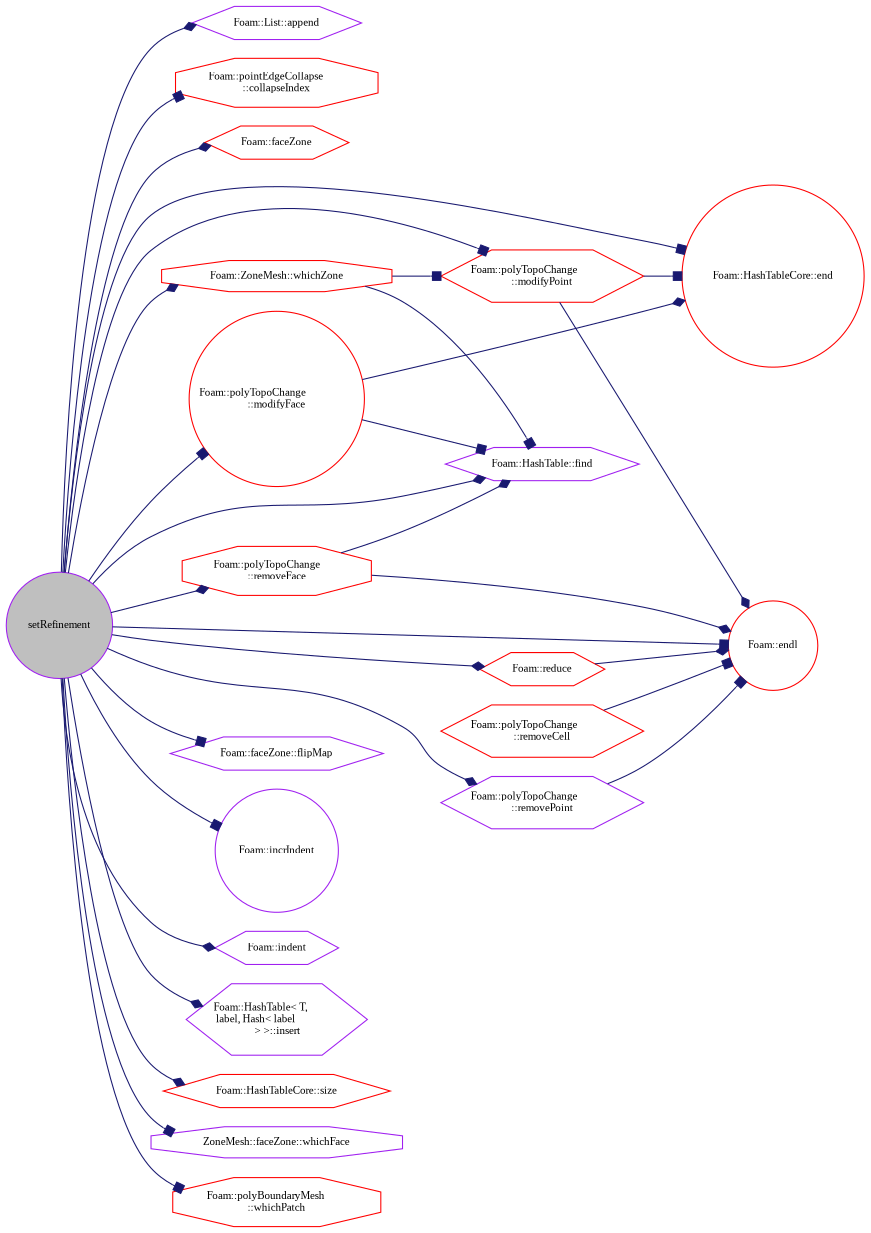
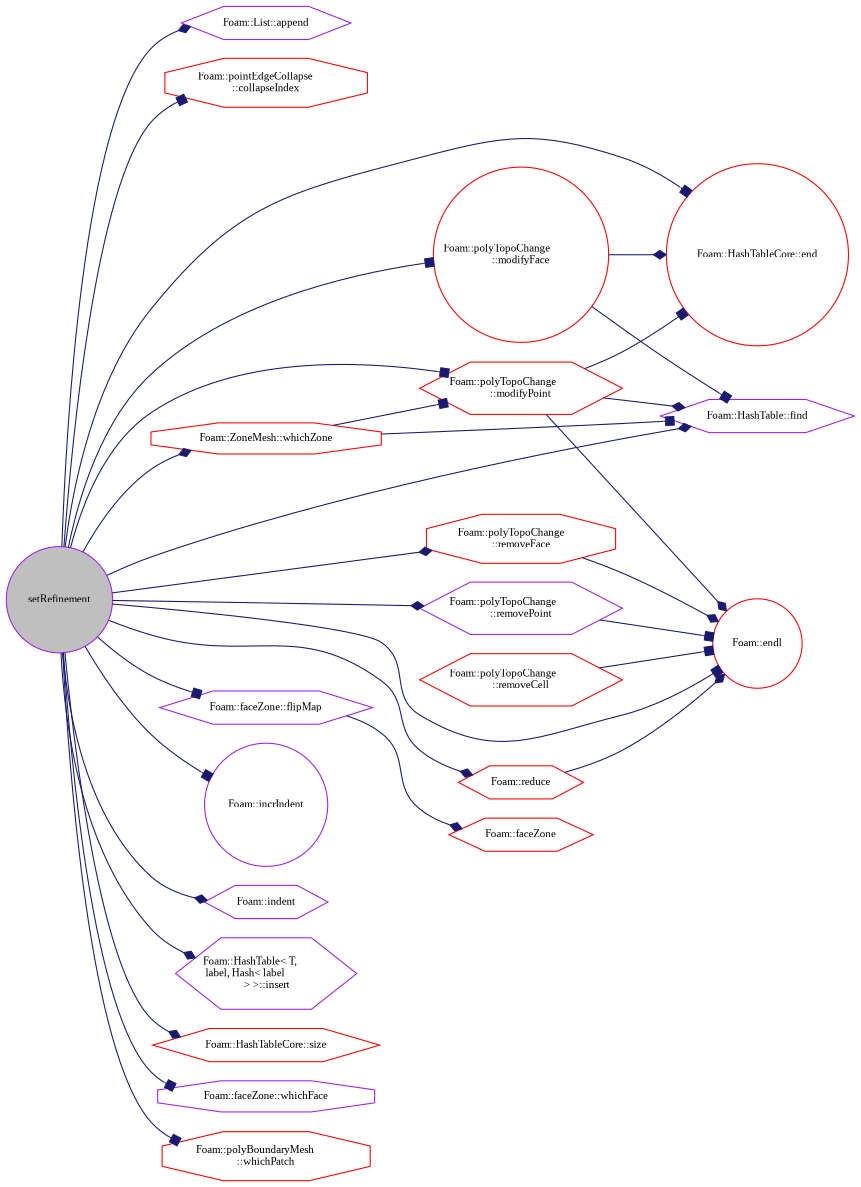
edge "setRefinement" -> "Foam::faceZone": now "Foam::faceZone::flipMap" -> "Foam::faceZone"
edge "Foam::polyTopoChange ::removeFace" -> "Foam::HashTable::find": now "Foam::polyTopoChange ::modifyPoint" -> "Foam::HashTable::find"
node "ZoneMesh::faceZone::whichFace": label "ZoneMesh::faceZone::whichFace" -> "Foam::faceZone::whichFace"
